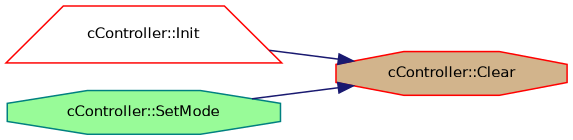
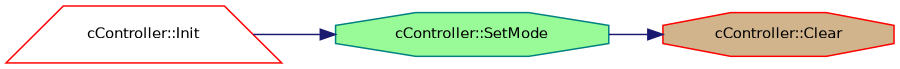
edge "cController::Init" -> "cController::Clear": now "cController::Init" -> "cController::SetMode"
